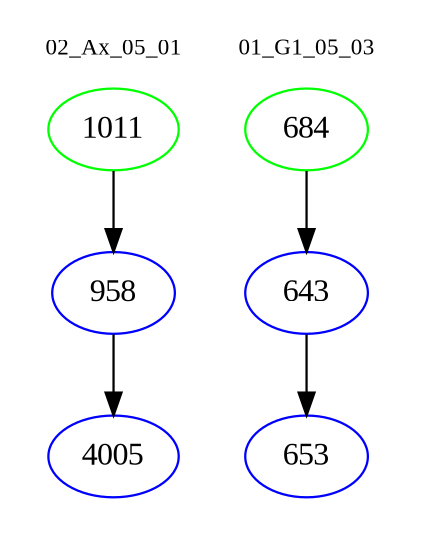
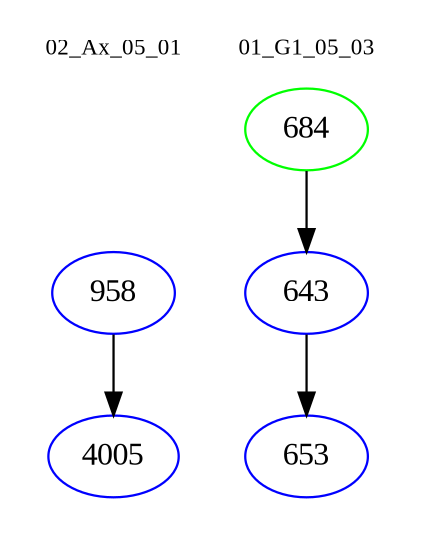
node "1011": removed
